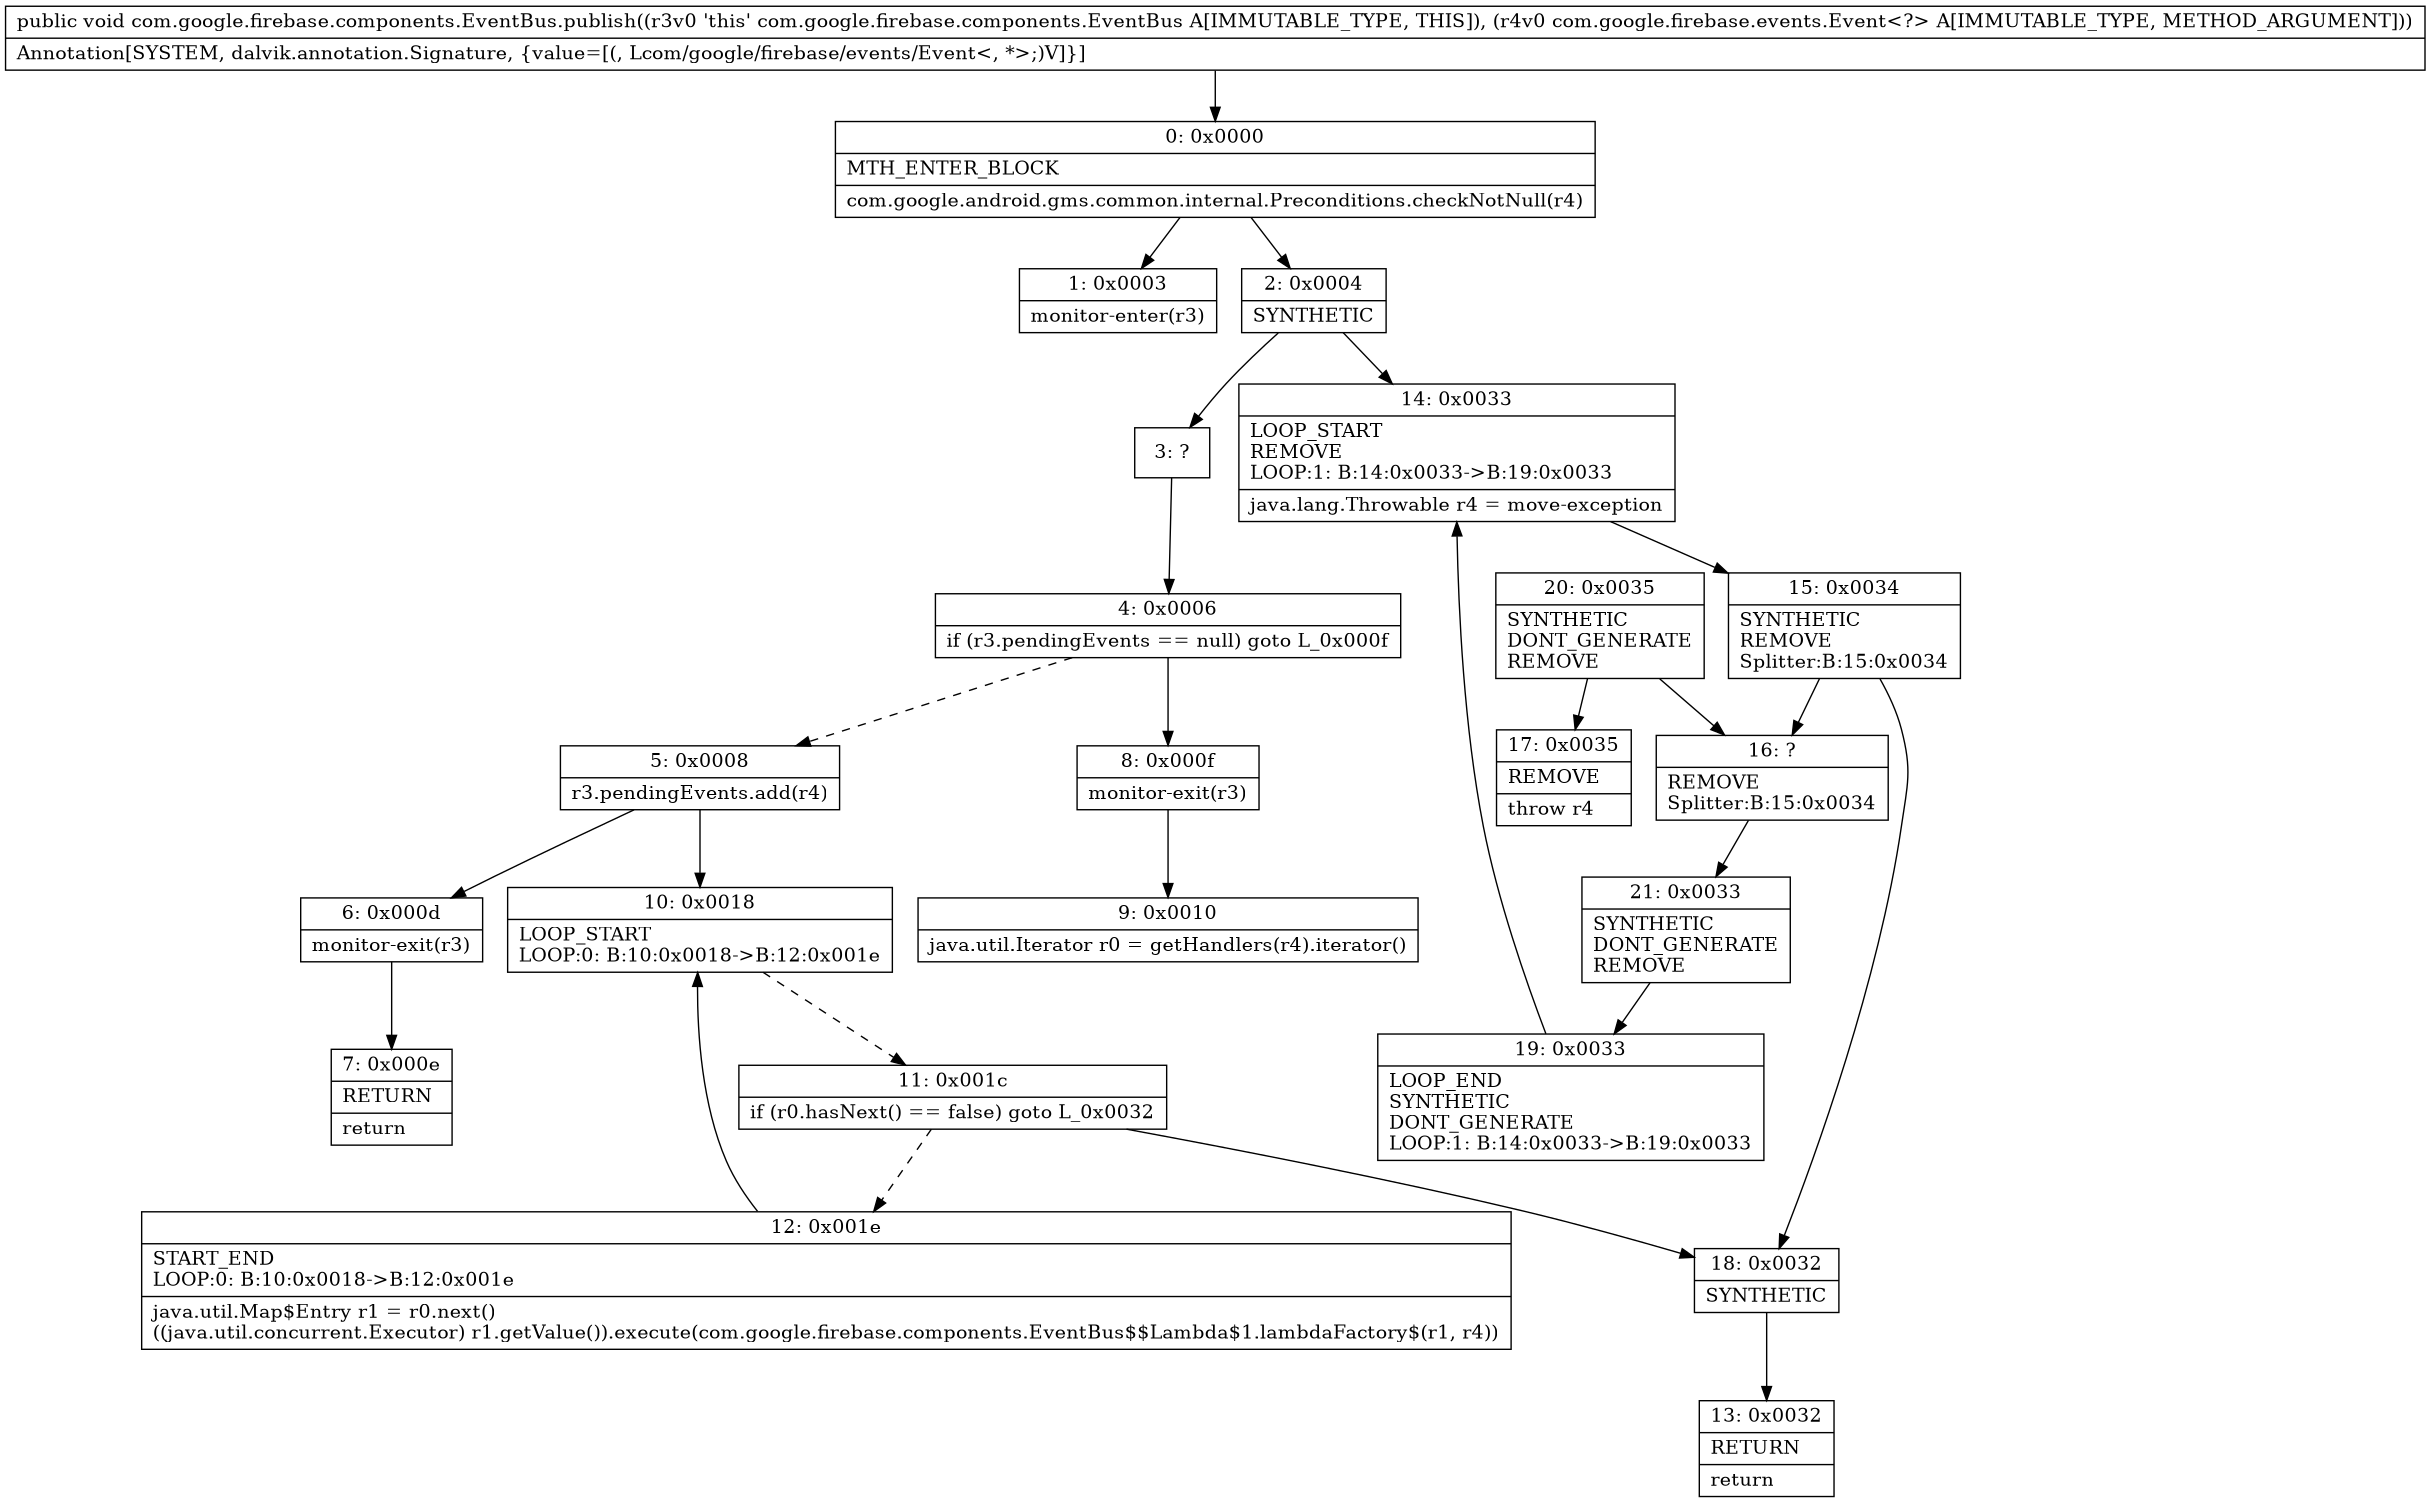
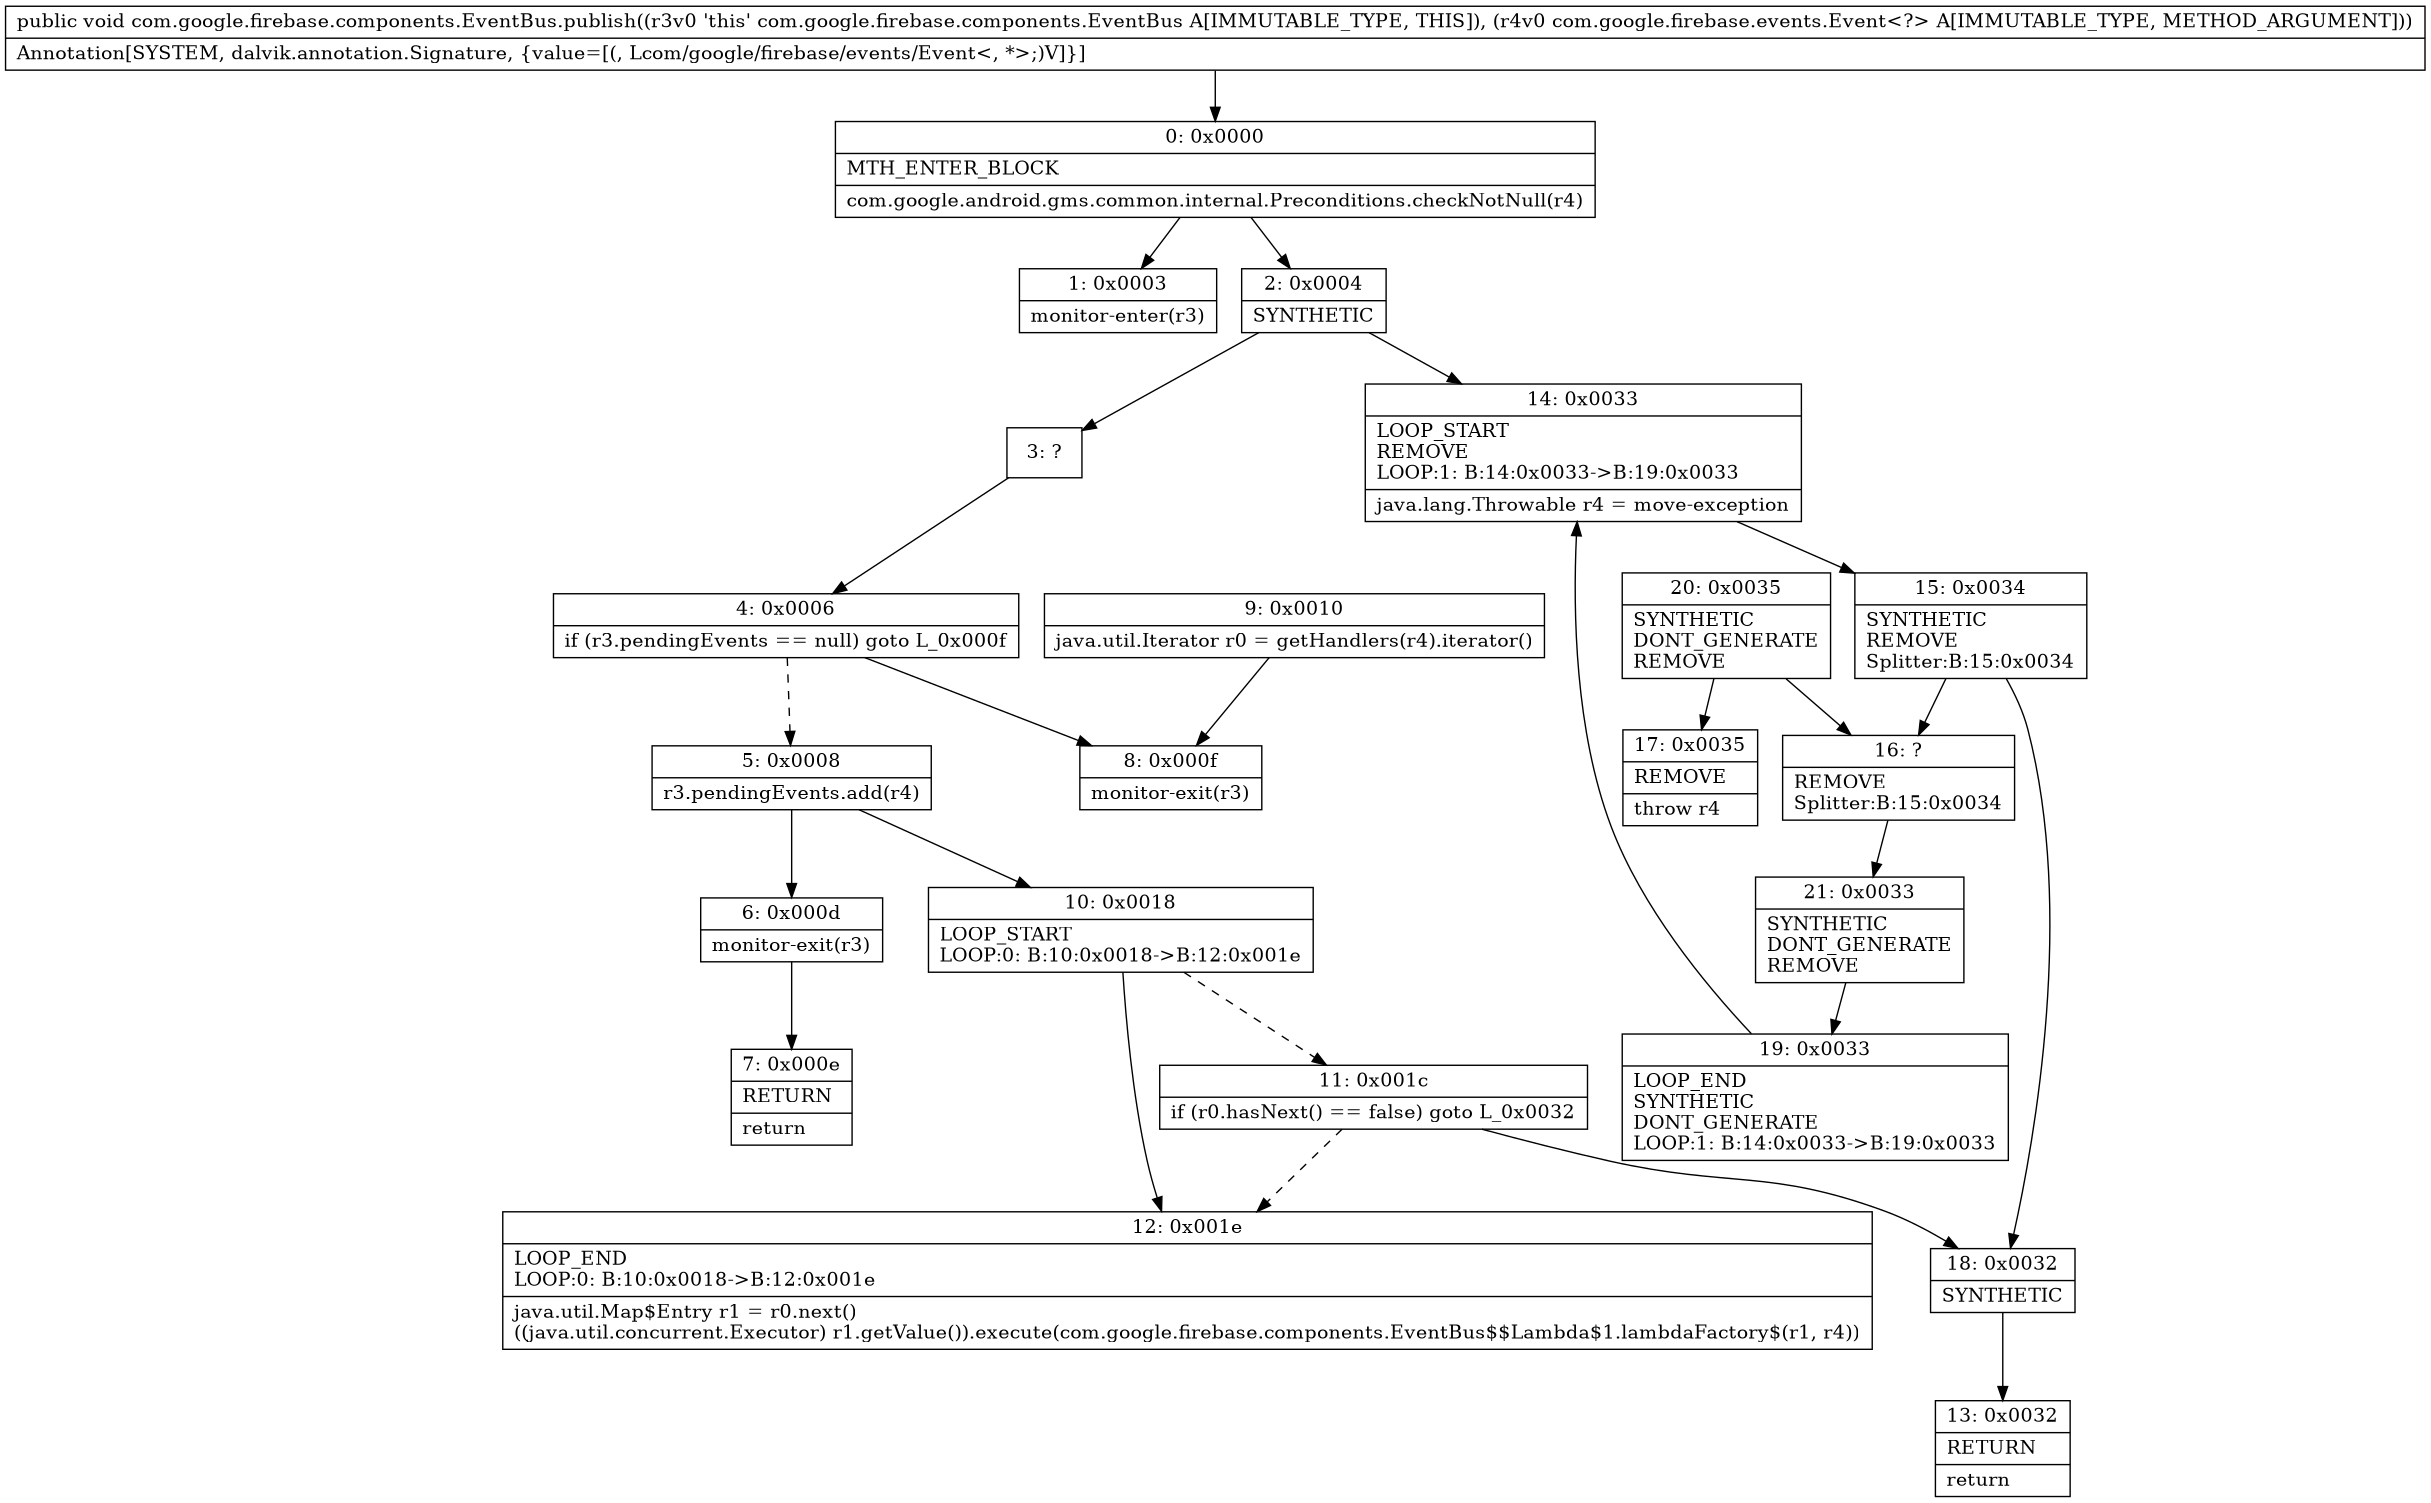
edge "8: 0x000f" -> "9: 0x0010": reversed
edge "12: 0x001e" -> "10: 0x0018": reversed
node "12: 0x001e": text "START_END" -> "LOOP_END"
